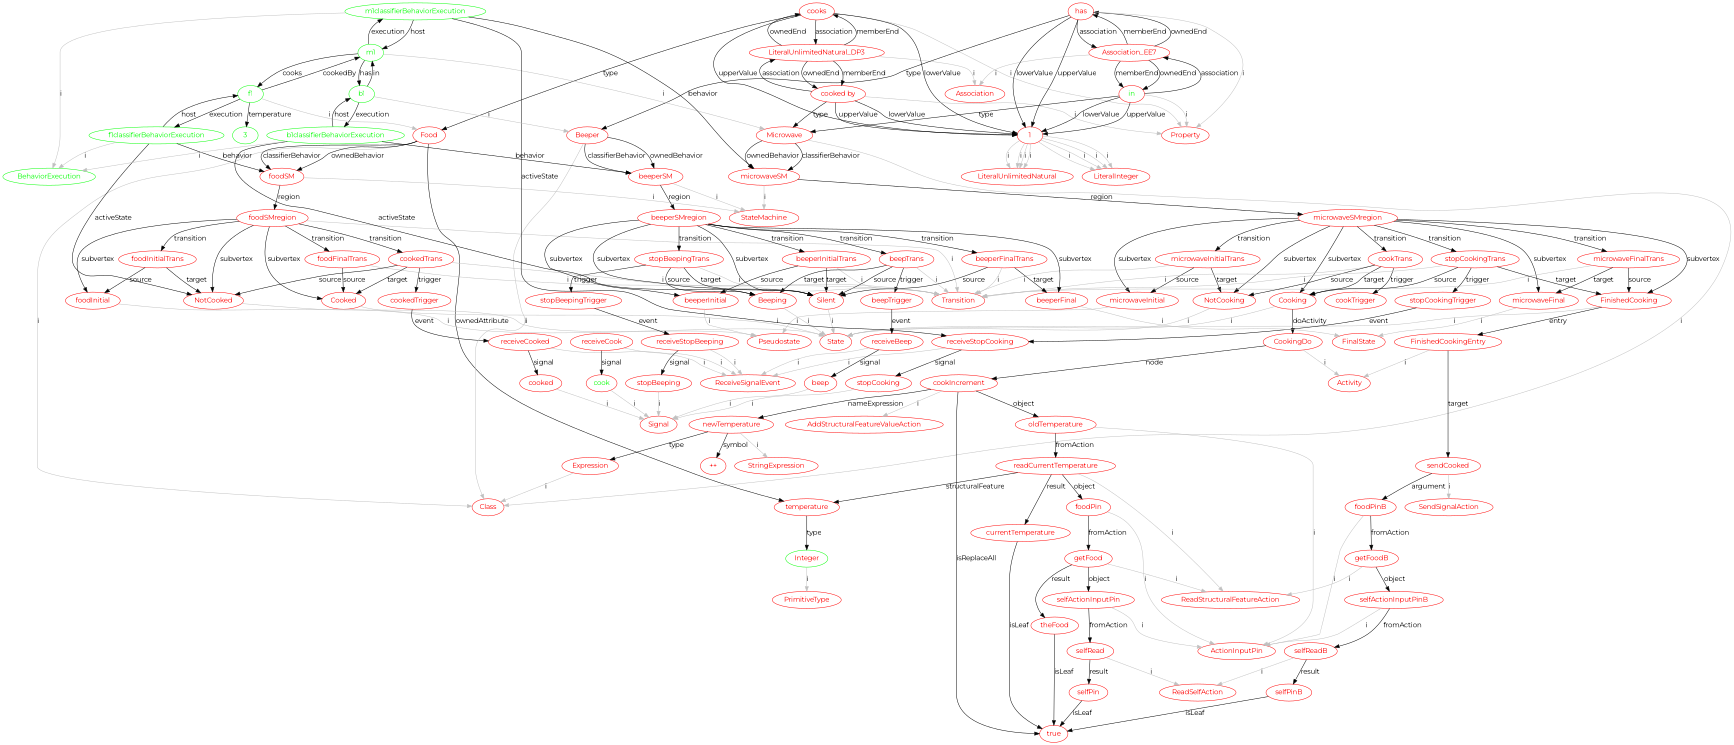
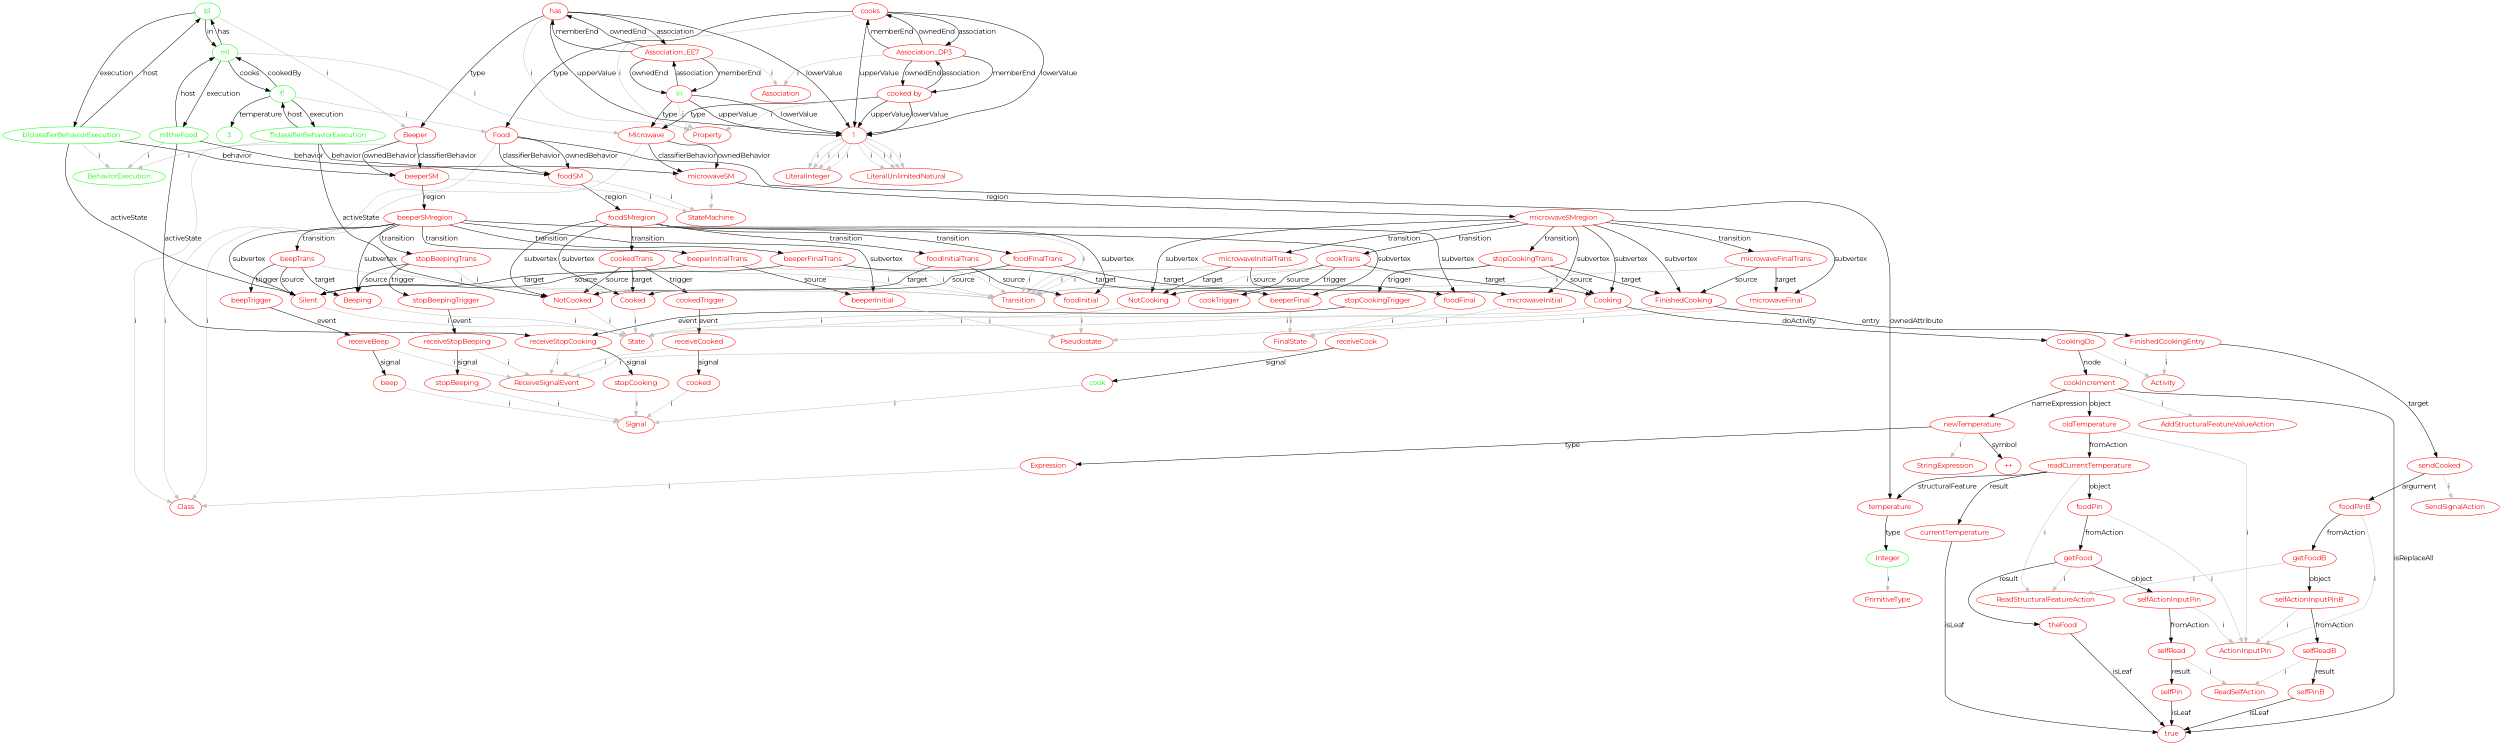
node "m1classifierBehaviorExecution": label "m1classifierBehaviorExecution" -> "m1theFood"
node "LiteralUnlimitedNatural_DP3": label "LiteralUnlimitedNatural_DP3" -> "Association_DP3"
edge "stopBeepingTrans" -> "Silent": removed, label "target"
node "foodFinal": added
